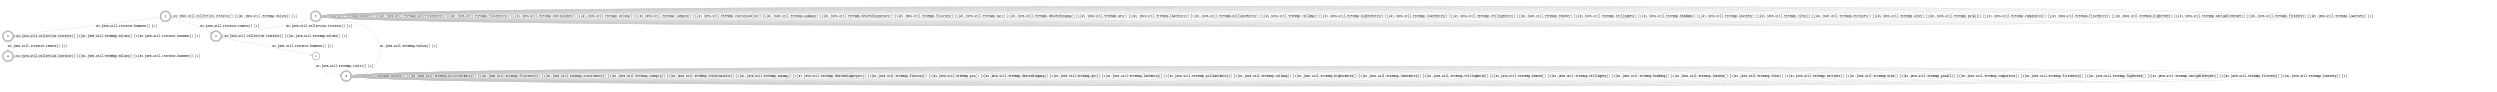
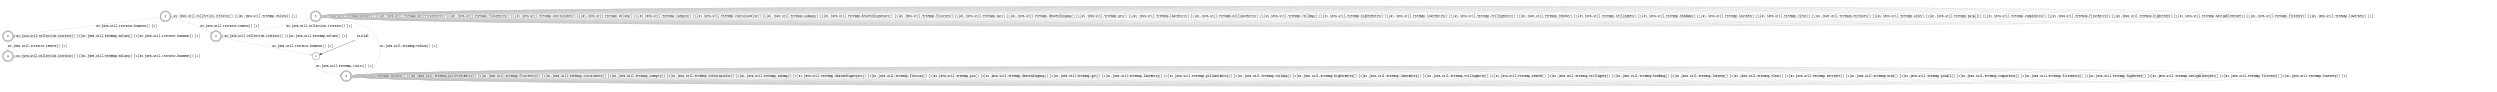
node "initial": added
